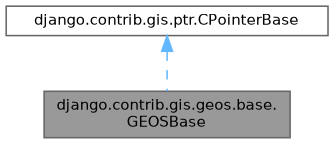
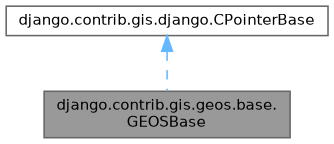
node "django.contrib.gis.ptr.CPointerBase": label "django.contrib.gis.ptr.CPointerBase" -> "django.contrib.gis.django.CPointerBase"
